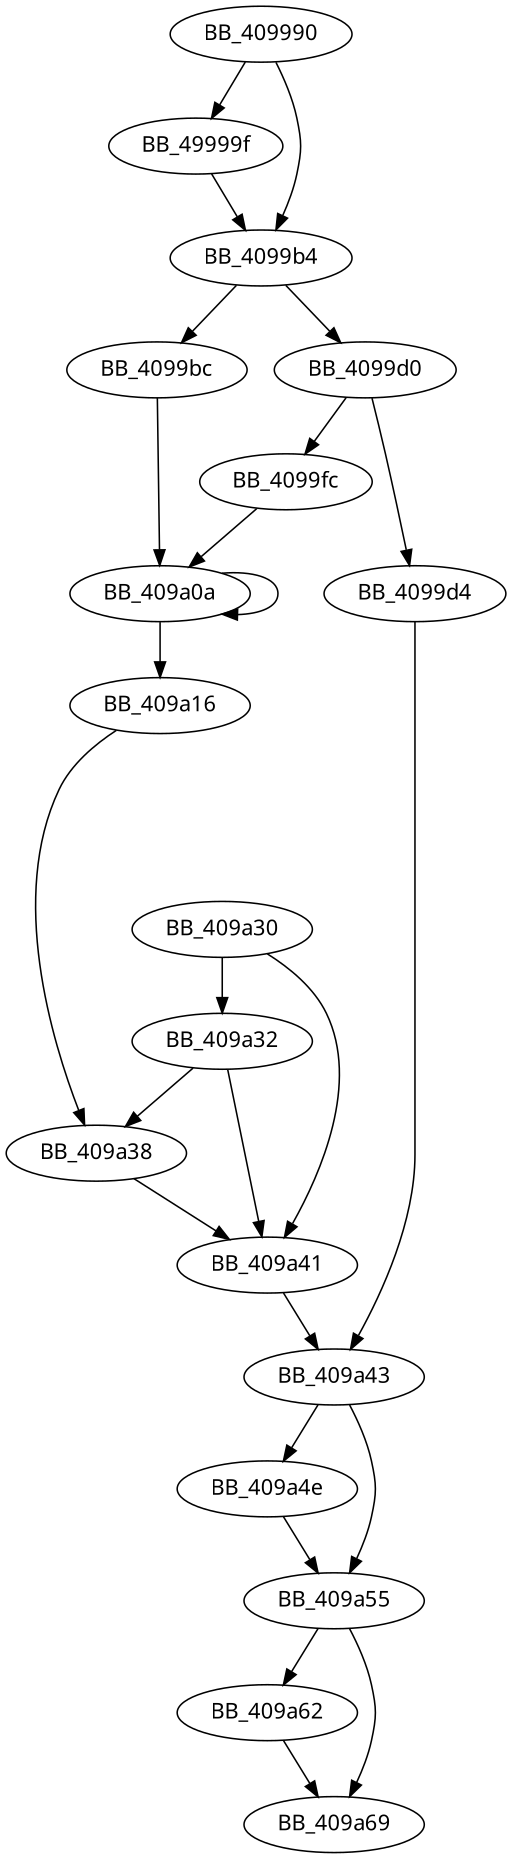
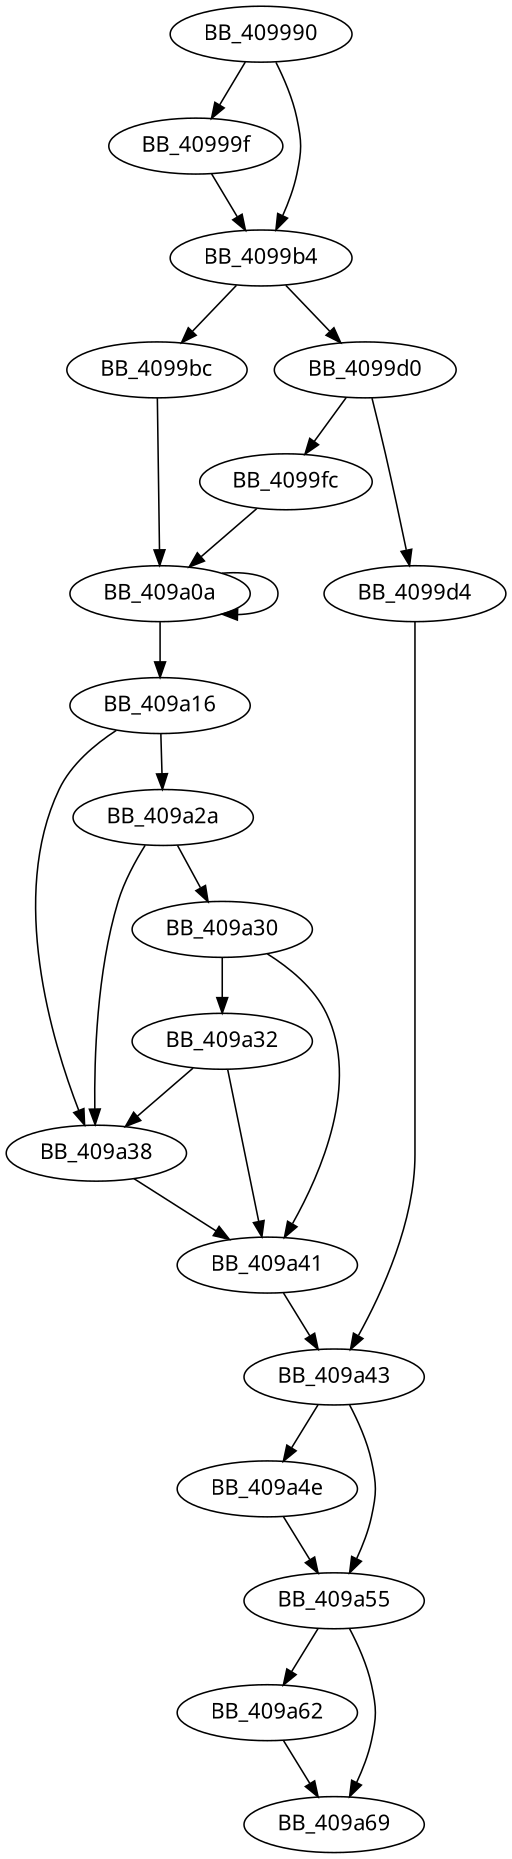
node "BB_49999f": label "BB_49999f" -> "BB_40999f"
node "BB_409a2a": added
